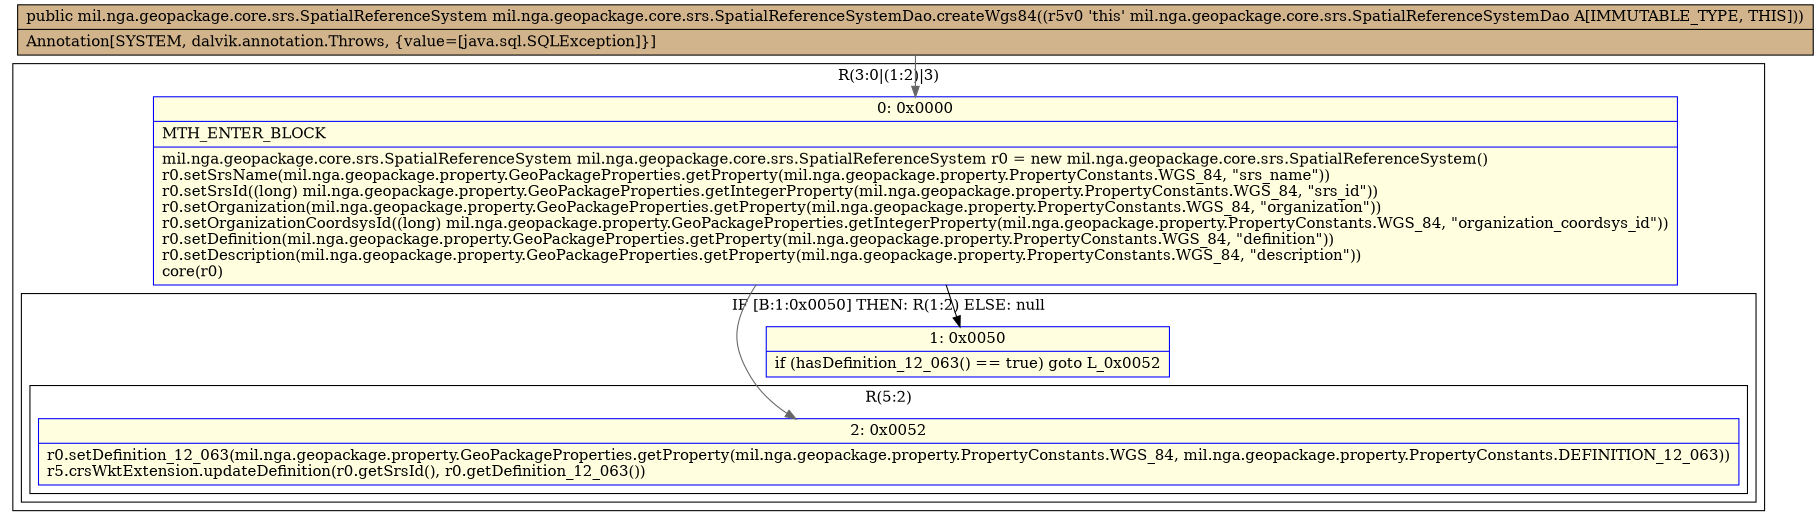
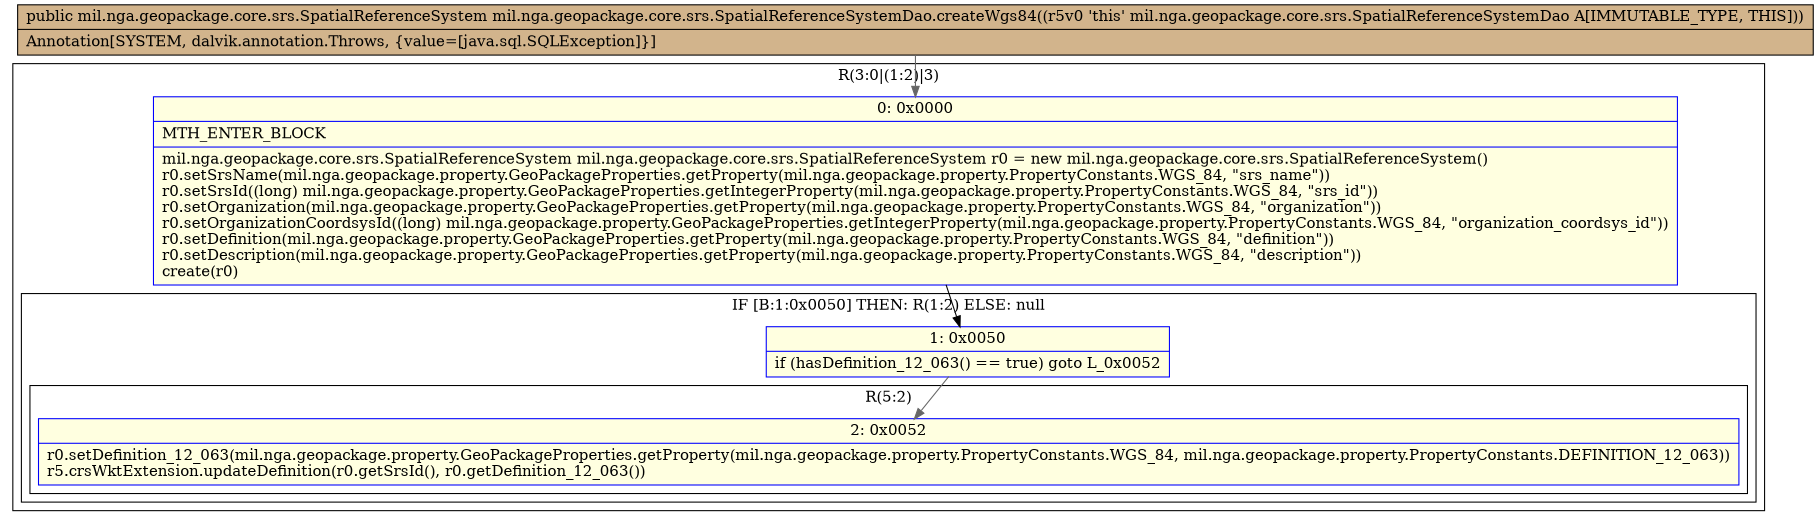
node "0: 0x0000": text "core(r0)" -> "create(r0)"
edge "0: 0x0000" -> "2: 0x0052": now "1: 0x0050" -> "2: 0x0052"
